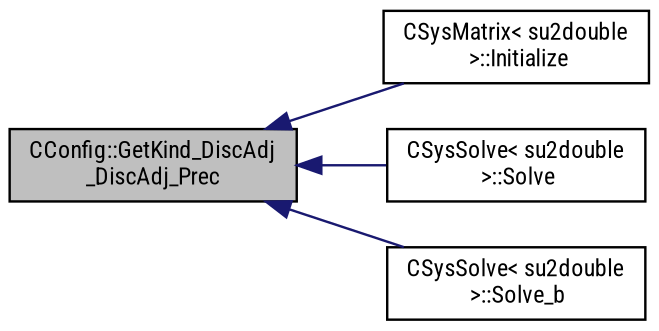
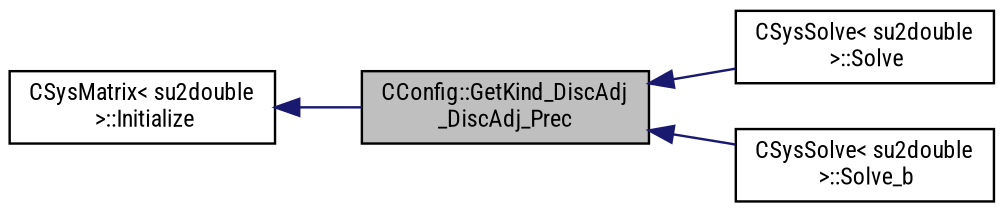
edge "CSysMatrix< su2double >::Initialize" -> "CConfig::GetKind_DiscAdj _DiscAdj_Prec": reversed
